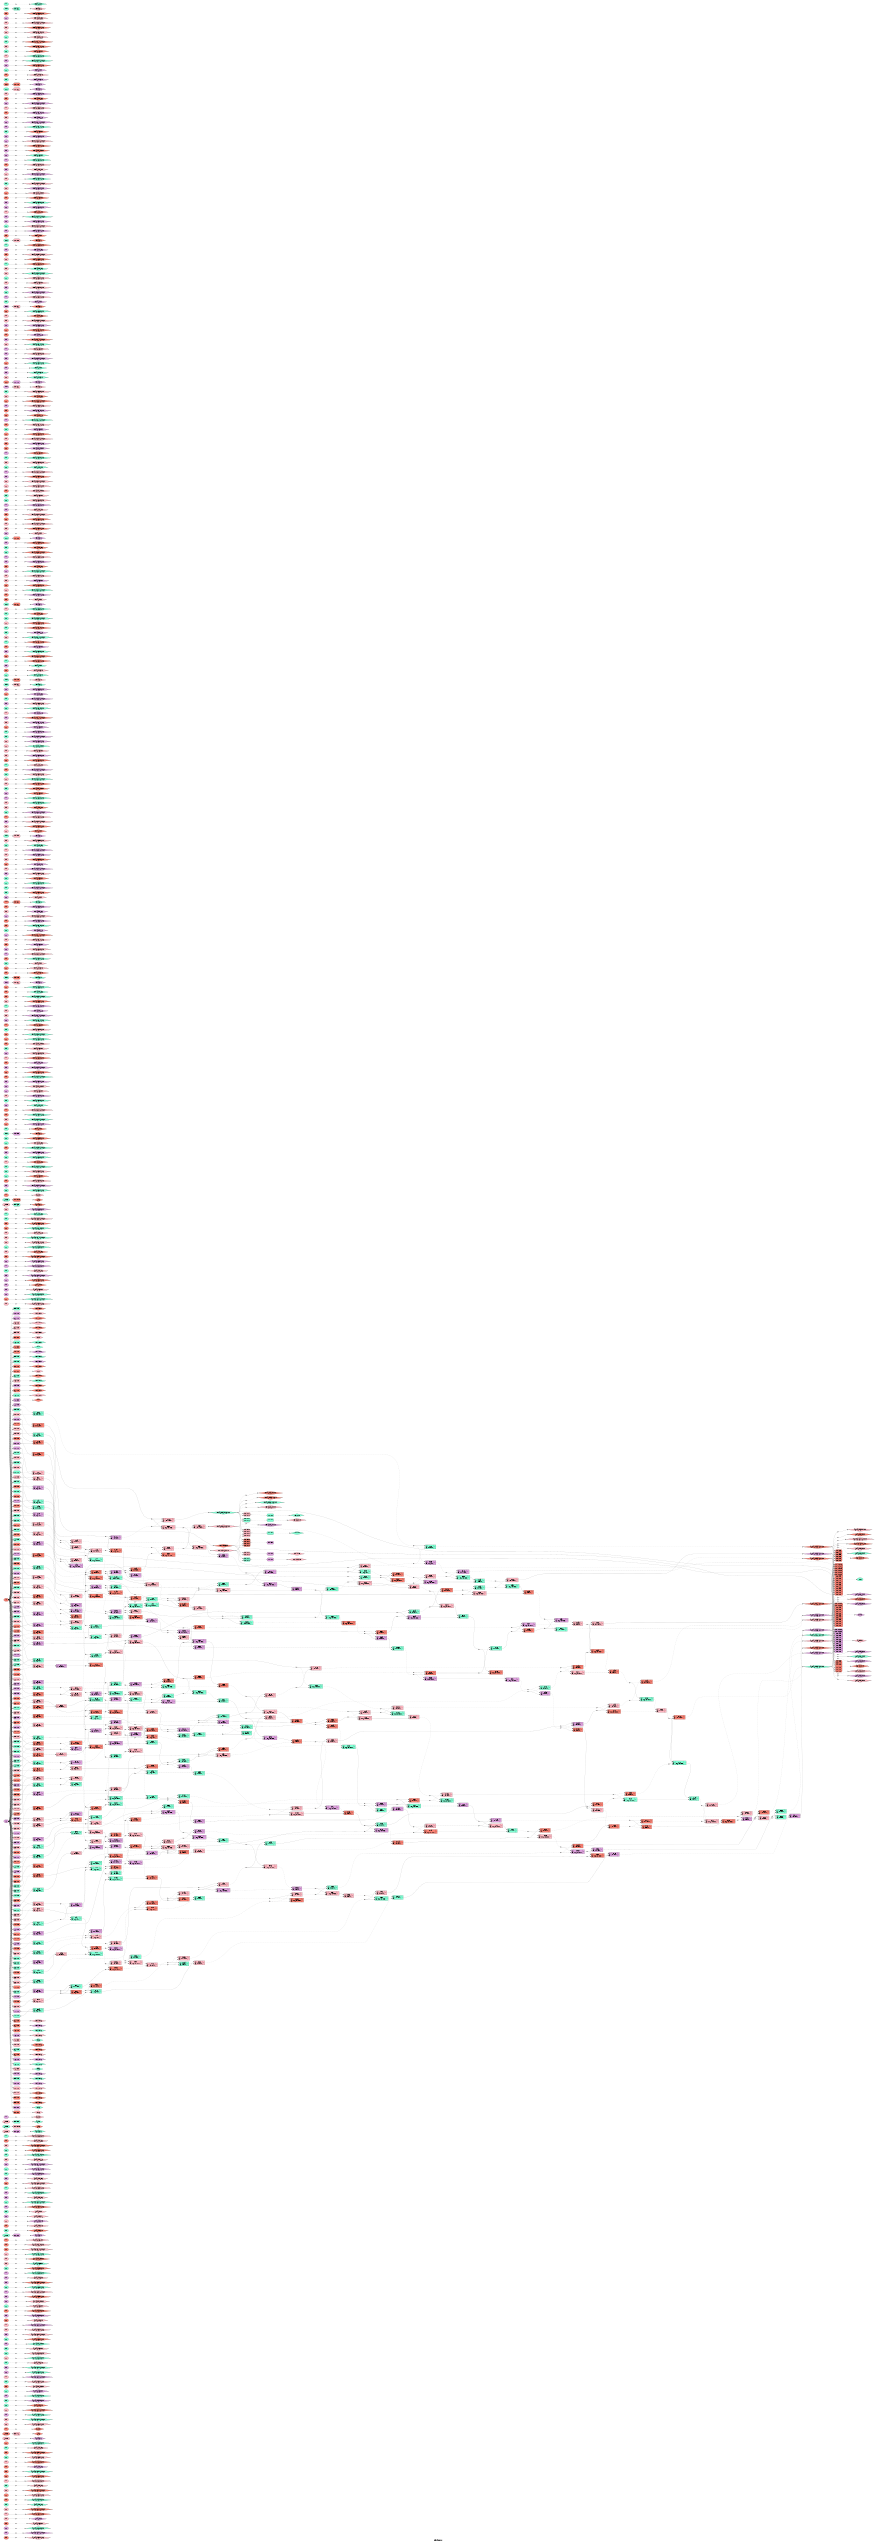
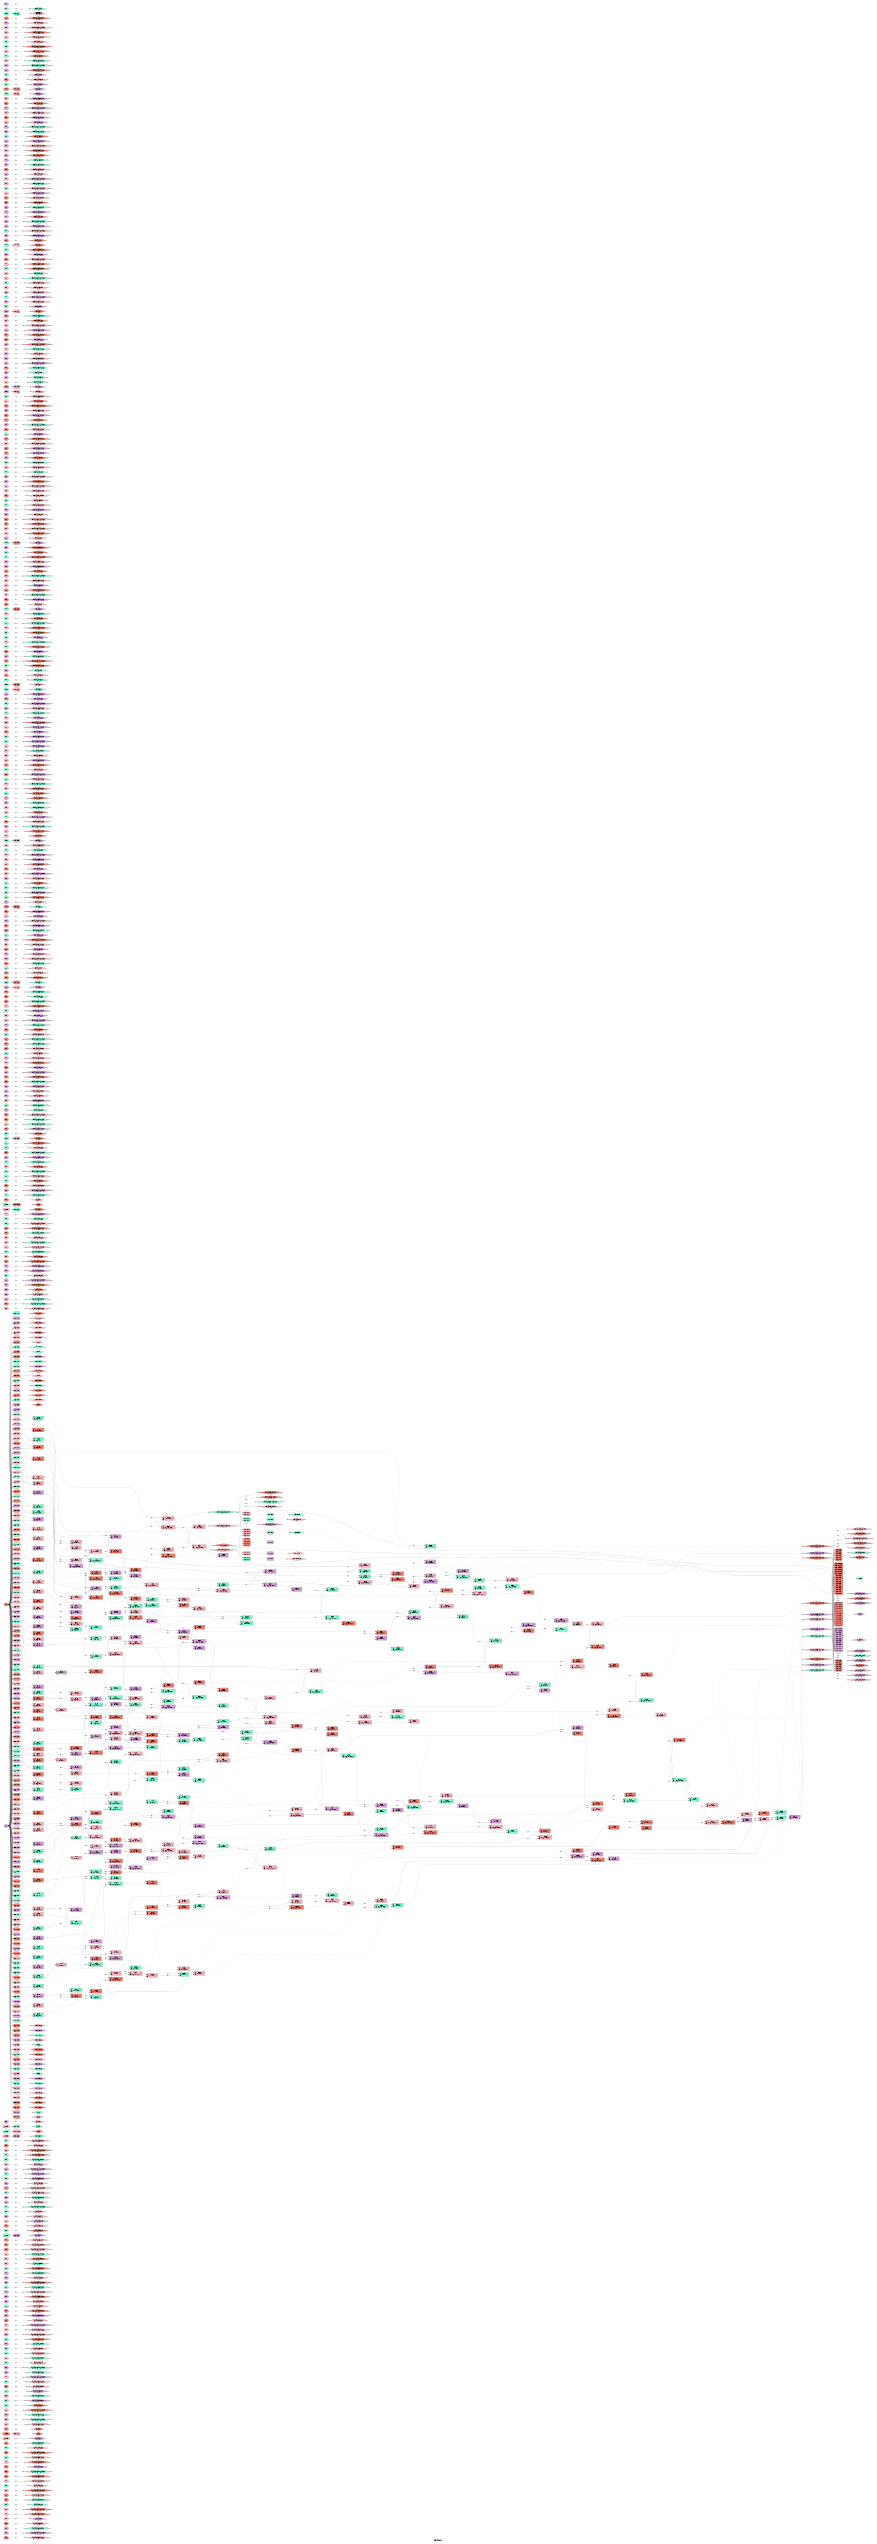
node "VD3.RA1.FA4.HA0.carry": fillcolor plum -> aquamarine
node "VD2.RA2.FA0.HA1.a": shape diamond -> ellipse
node "VD1.RA1.FA0.HA0.carry": fillcolor lightpink -> aquamarine
node "RA1.RA1.FA2.HA0.a": removed
node "RA1.RA0.FA1.b": shape diamond -> octagon
